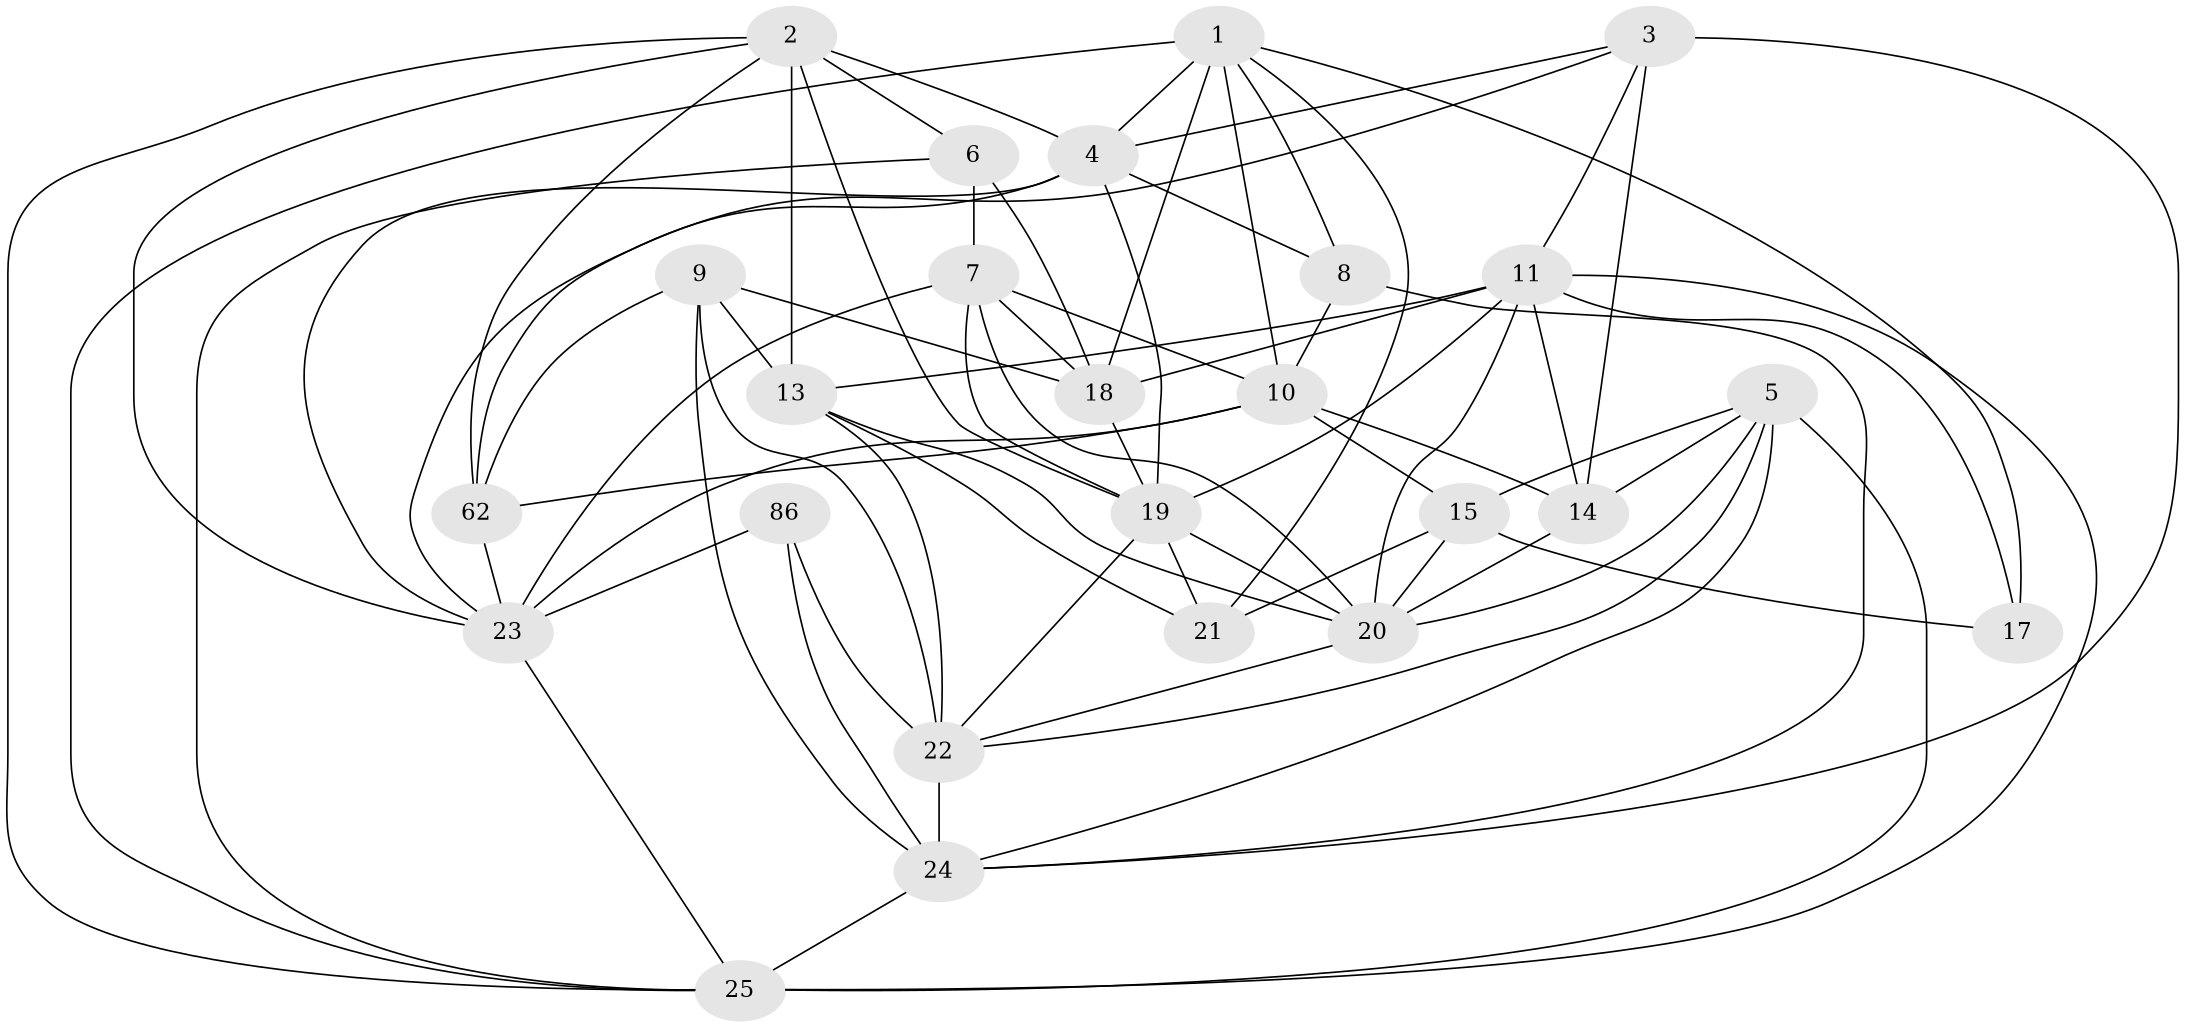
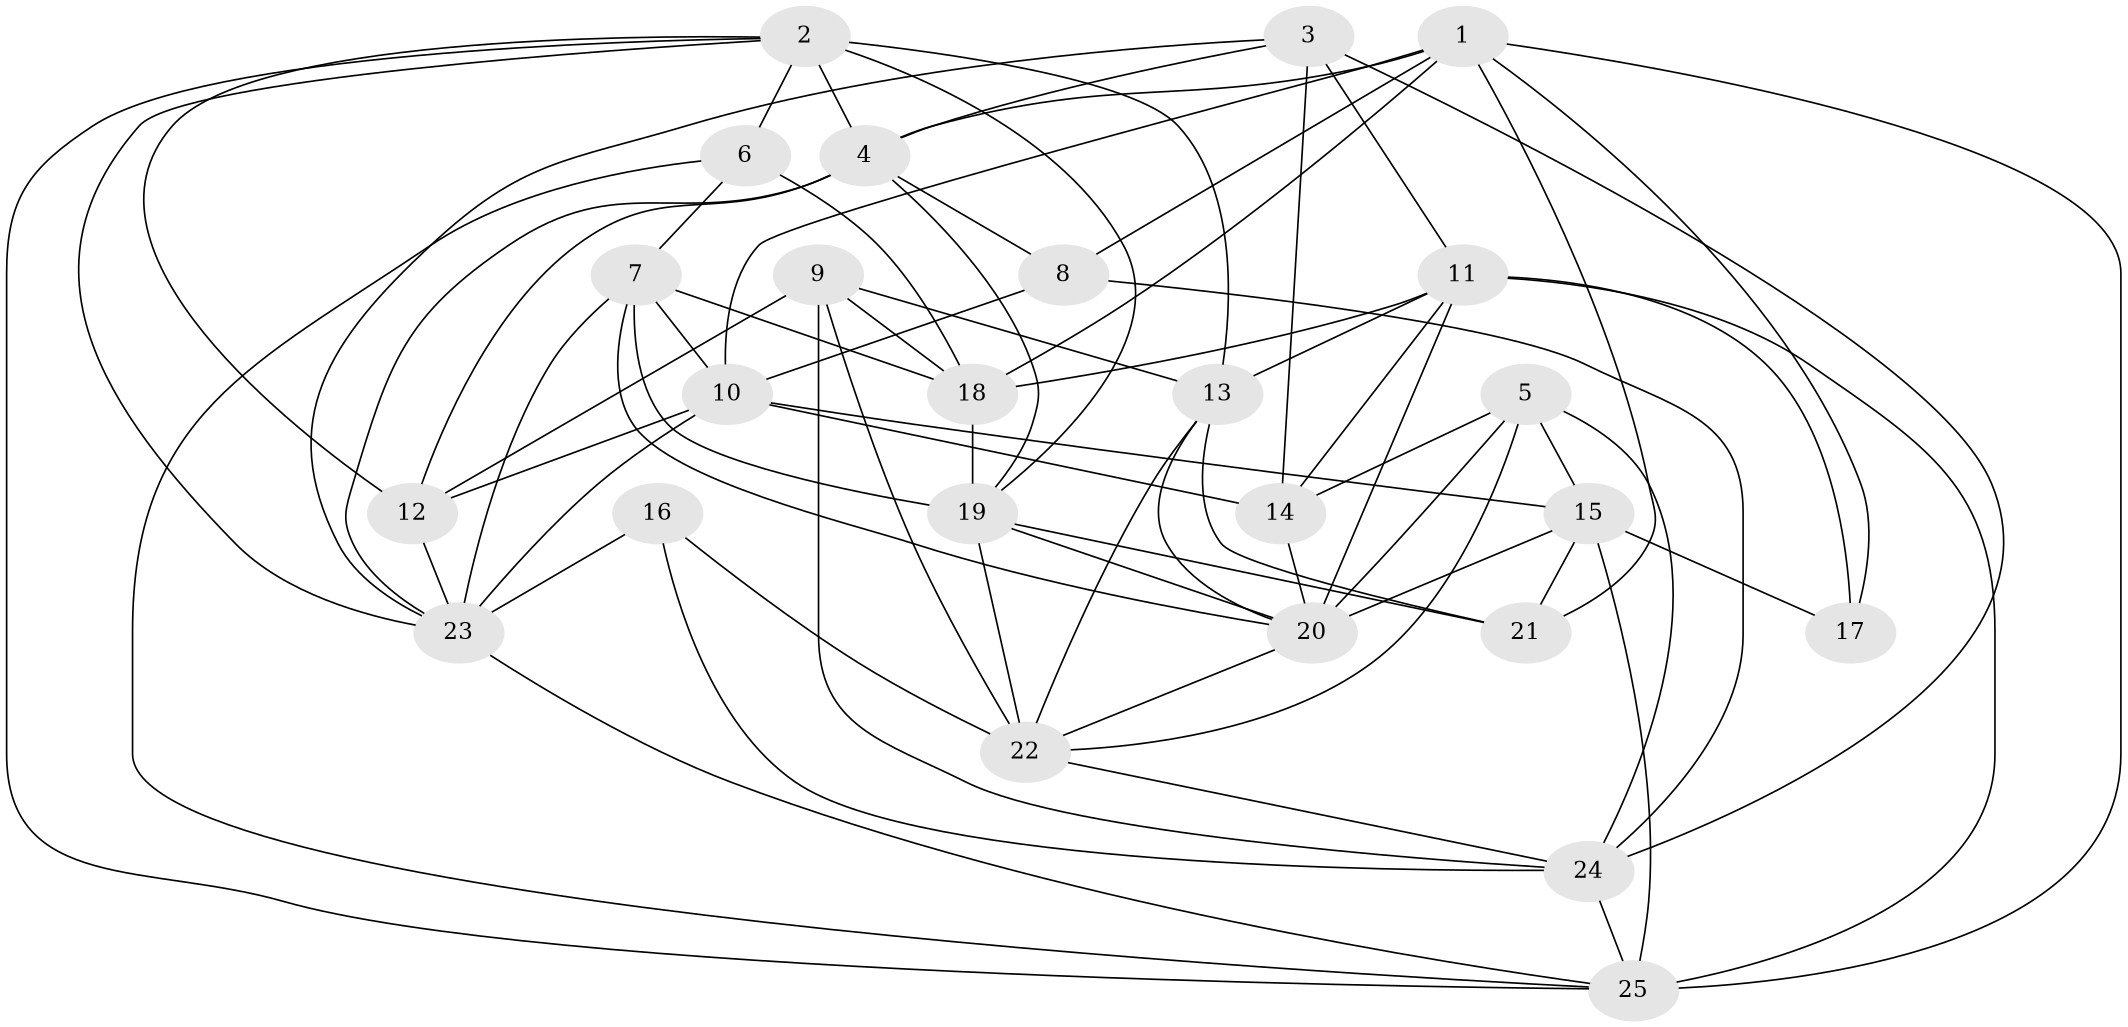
edge "11" -- "19": removed
node "62": label "62" -> "12"
node "86": label "86" -> "16"
edge "5" -- "25": now "15" -- "25"
